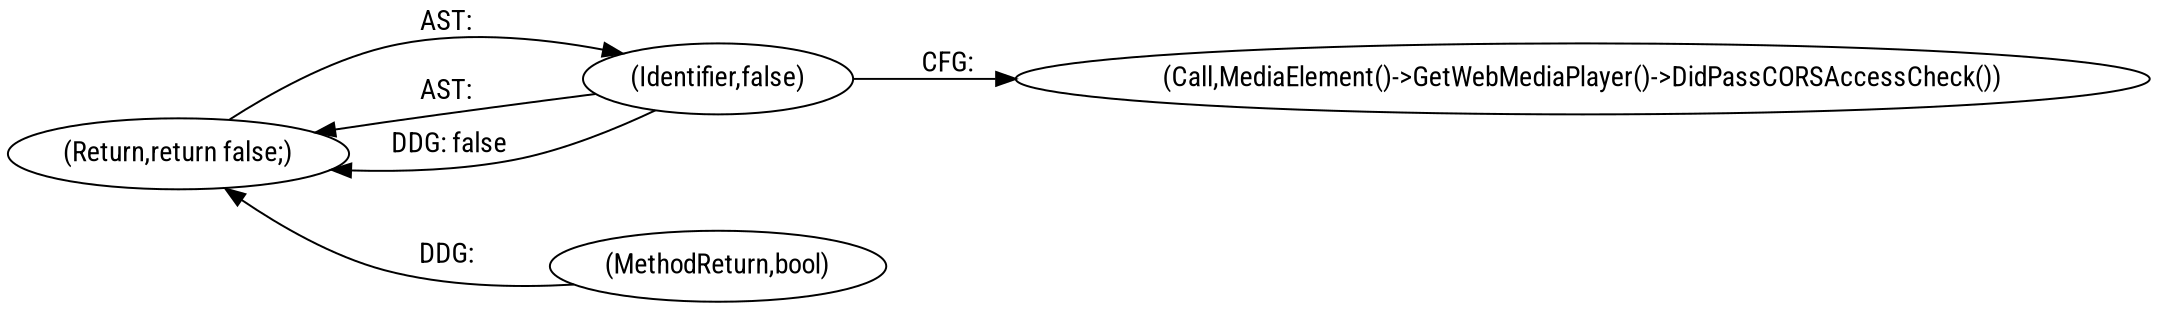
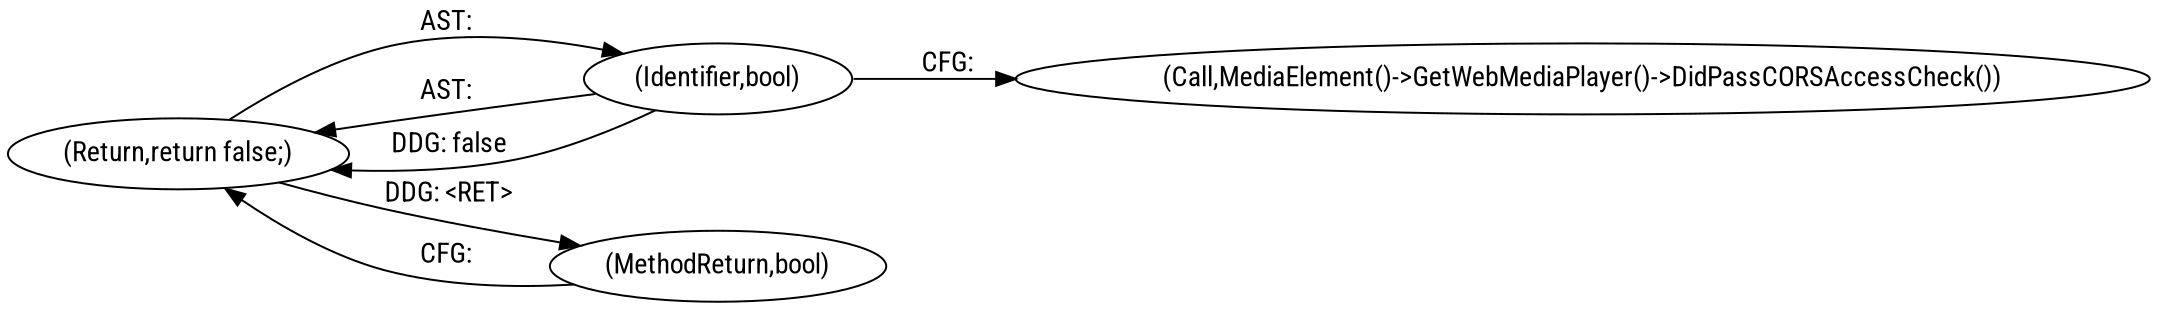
node "(Identifier,false)": label "(Identifier,false)" -> "(Identifier,bool)"
edge "(Return,return false;)" -> "(MethodReturn,bool)": added, label "DDG: <RET>"
edge "(MethodReturn,bool)" -> "(Return,return false;)": label "DDG: " -> "CFG: "
